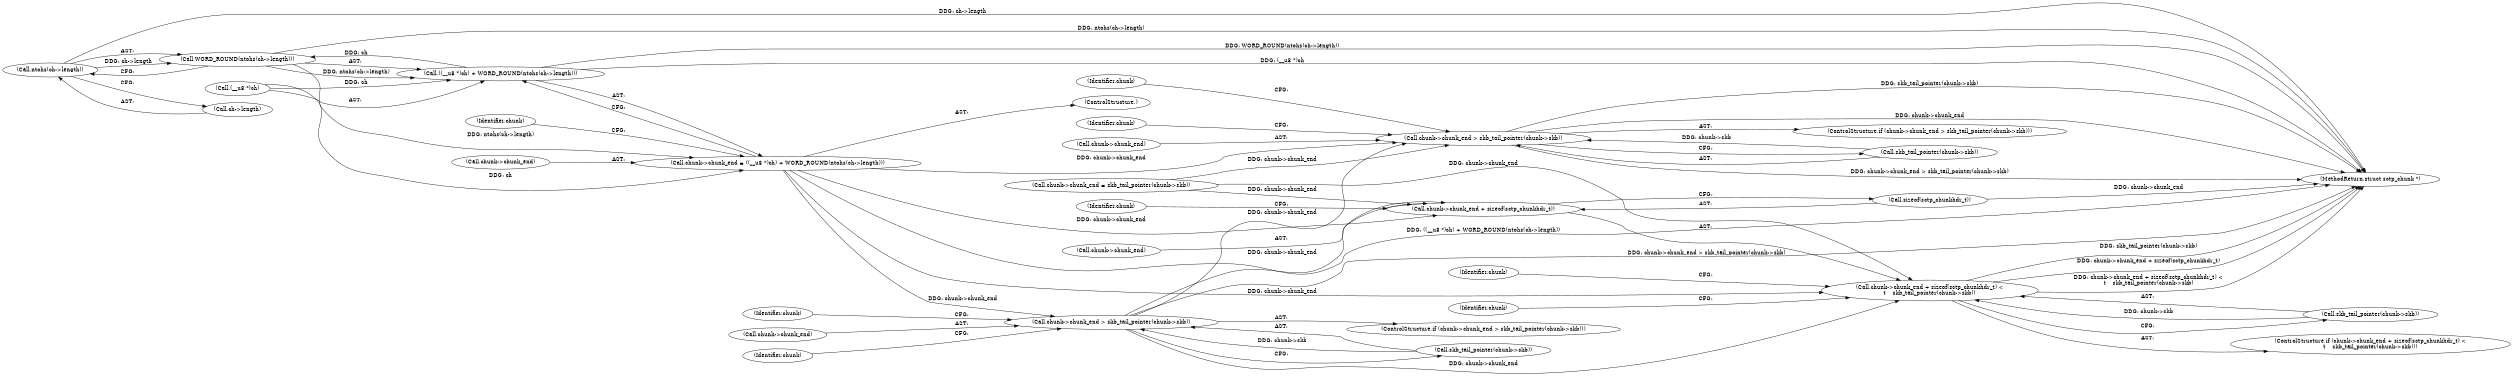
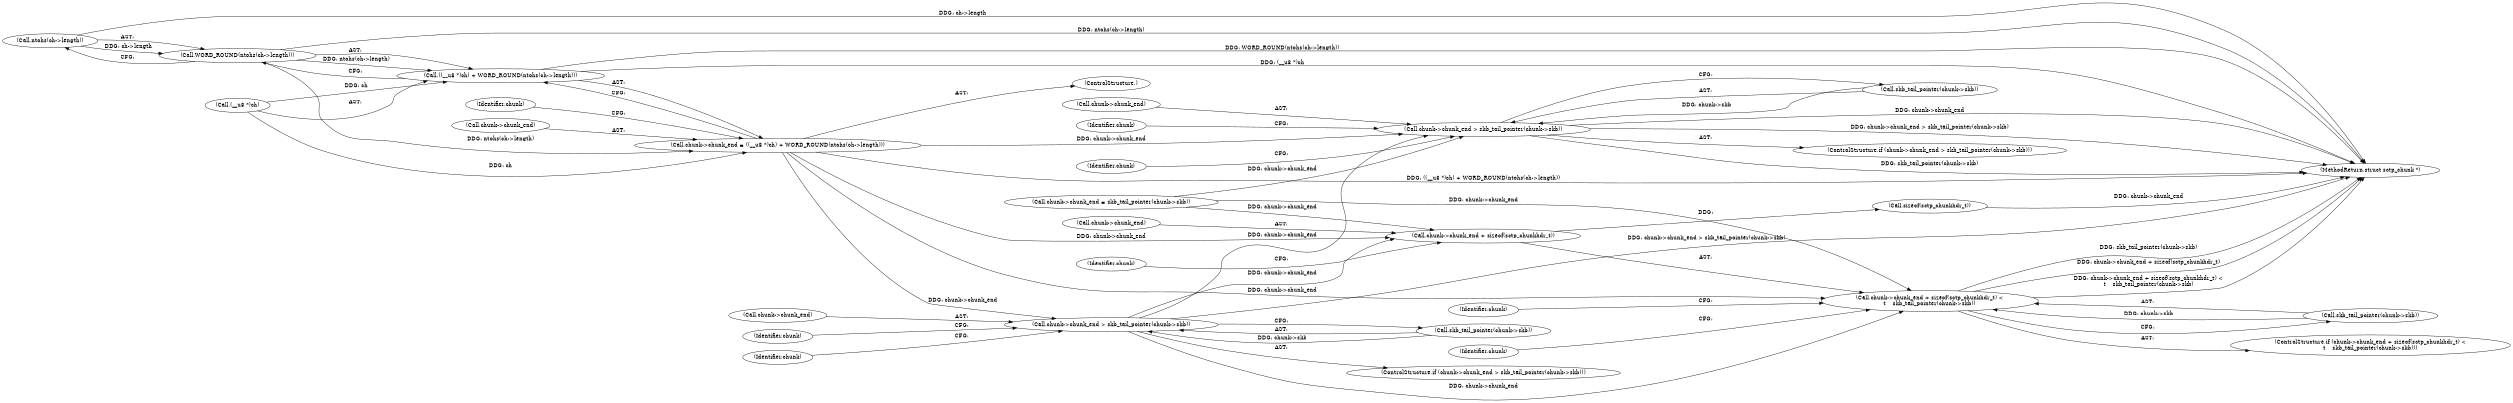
edge "(Call,((__u8 *)ch) + WORD_ROUND(ntohs(ch->length)))" -> "(Call,WORD_ROUND(ntohs(ch->length)))": label "DDG: ch" -> "CFG: "
node "(Call,ch->length)": removed
edge "(Call,chunk->chunk_end + sizeof(sctp_chunkhdr_t))" -> "(Call,sizeof(sctp_chunkhdr_t))": label "CFG: " -> "DDG: "
edge "(Call,sizeof(sctp_chunkhdr_t))" -> "(Call,chunk->chunk_end + sizeof(sctp_chunkhdr_t))": removed, label "AST:"
